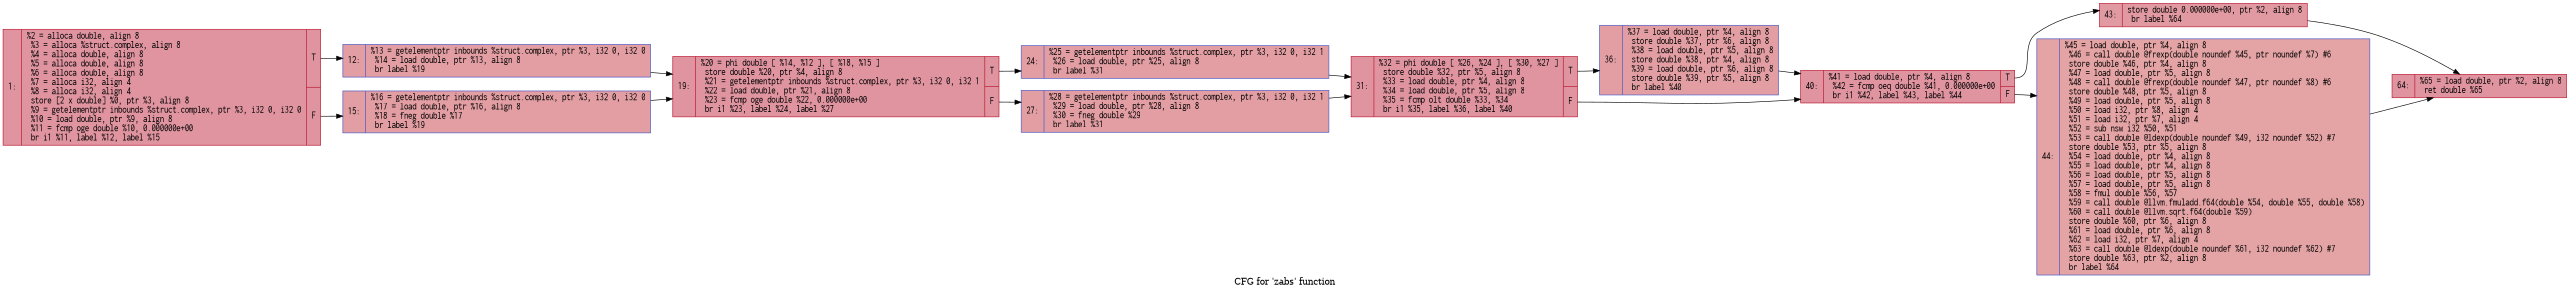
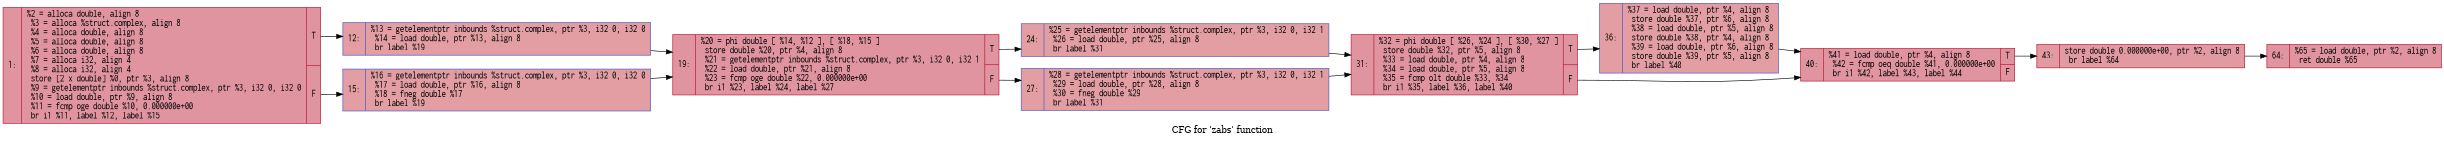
node "44:": removed
